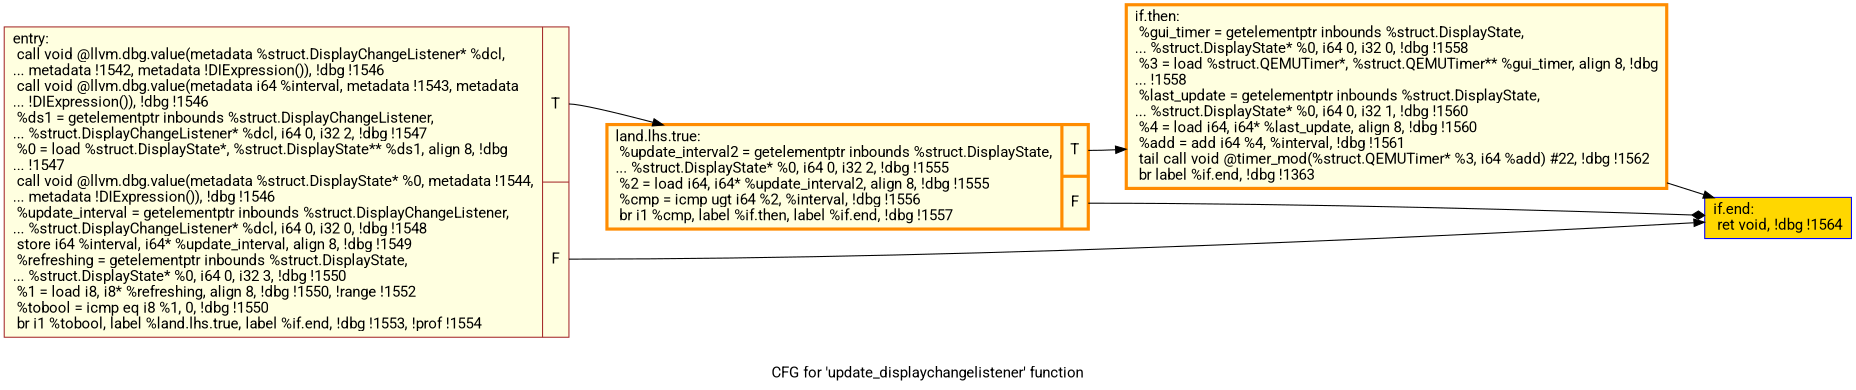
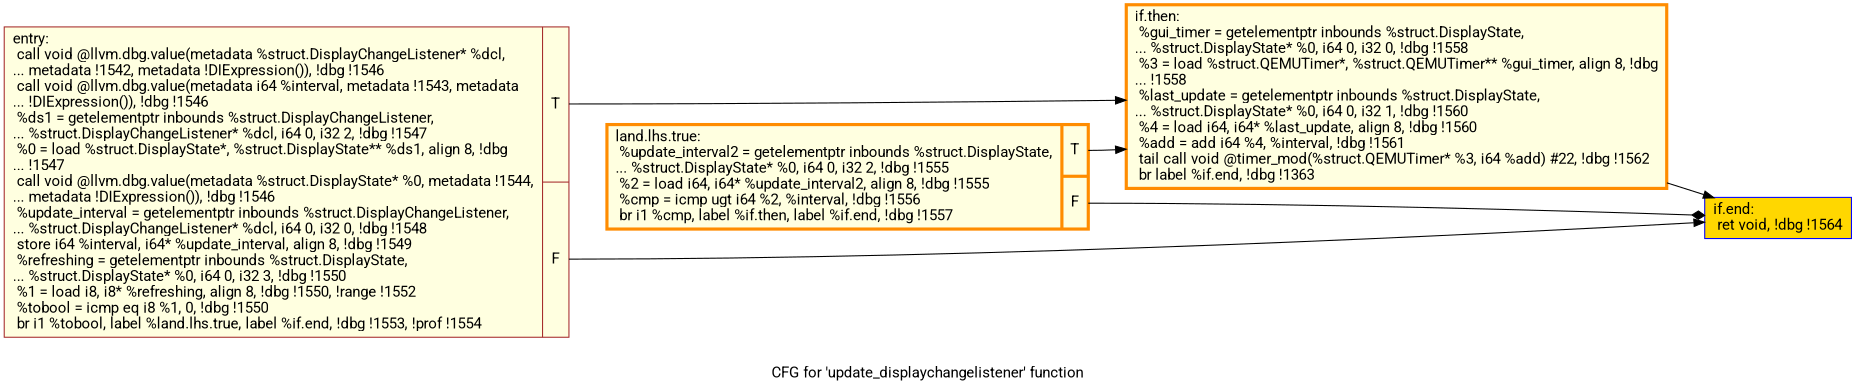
edge "entry:" -> "land.lhs.true:": now "entry:" -> "if.then:"
